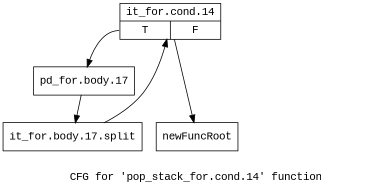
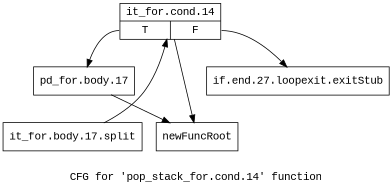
node "if.end.27.loopexit.exitStub": added
edge "pd_for.body.17" -> "it_for.body.17.split": now "pd_for.body.17" -> "newFuncRoot"
